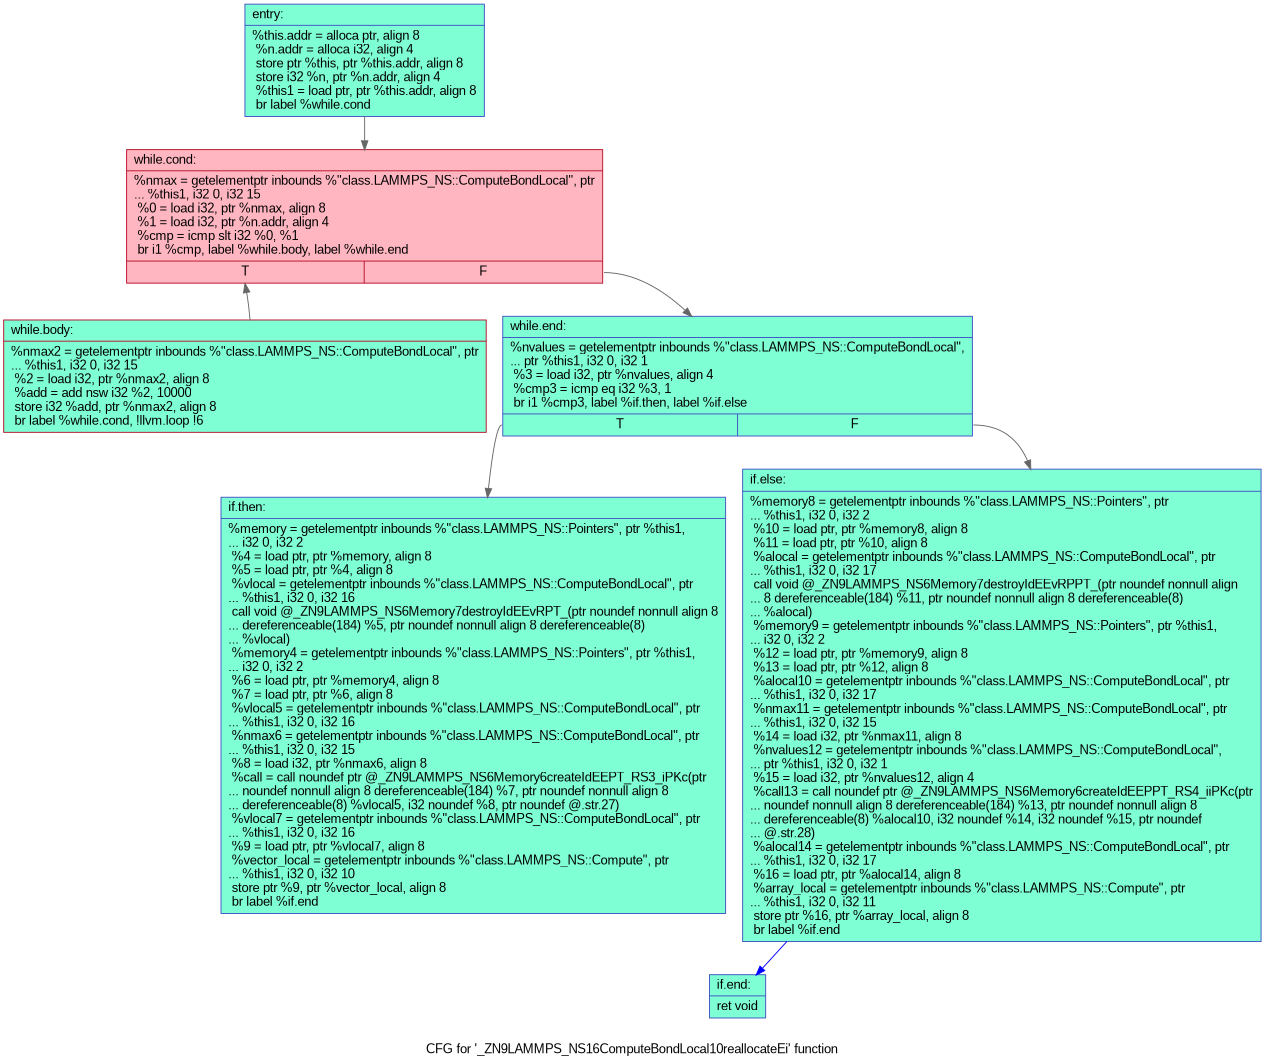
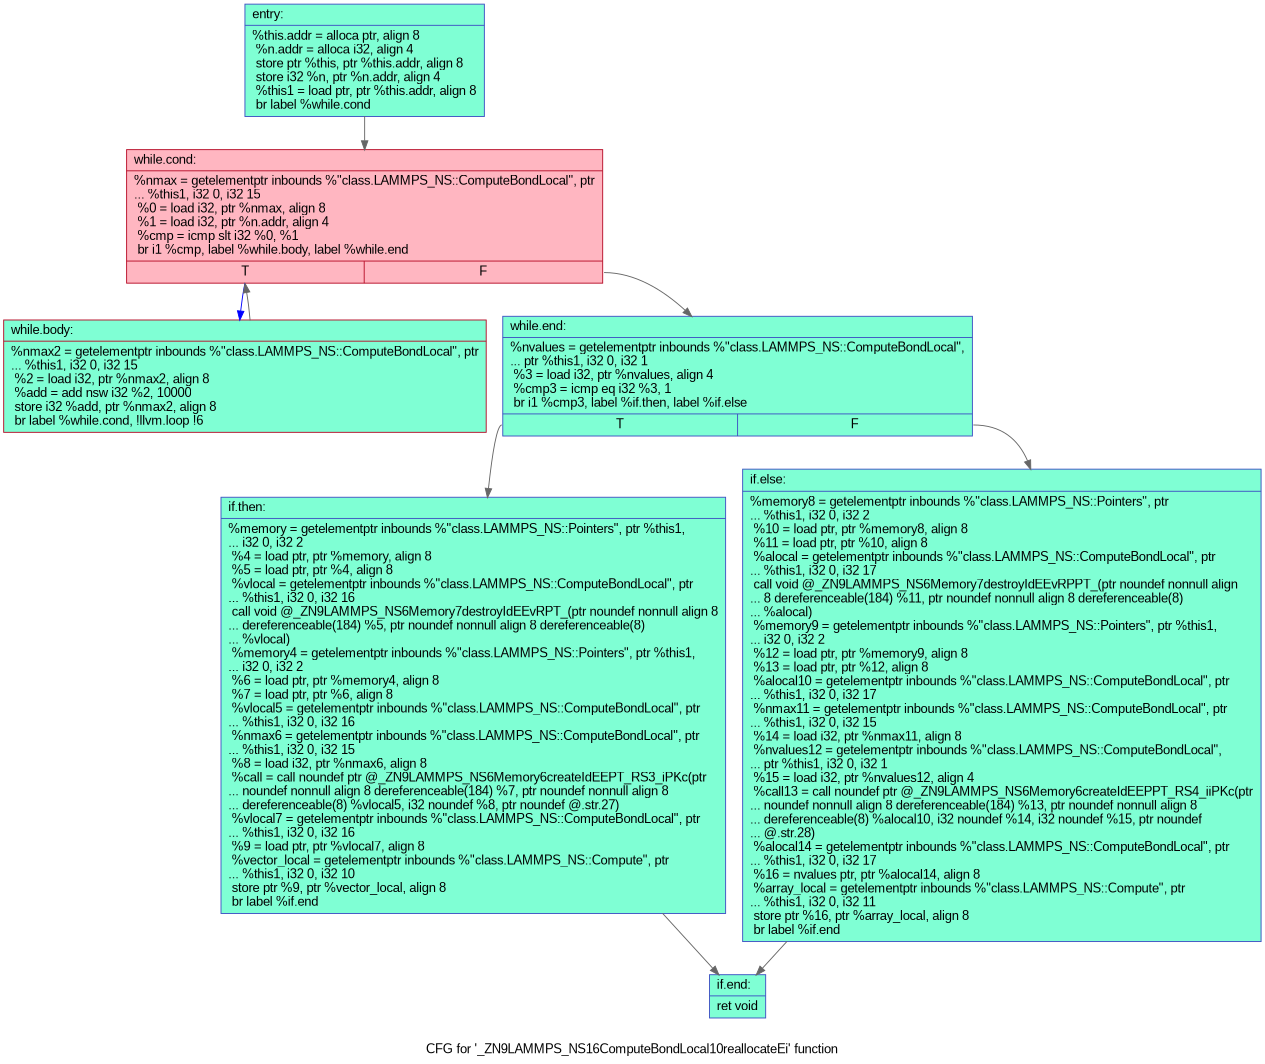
edge "while.cond:" -> "while.body:": added
node "if.else:": text "%16 = load ptr, ptr %alocal14, align 8" -> "%16 = nvalues ptr, ptr %alocal14, align 8"
edge "if.then:" -> "if.end:": added
edge "if.else:" -> "if.end:": color blue -> gray40
